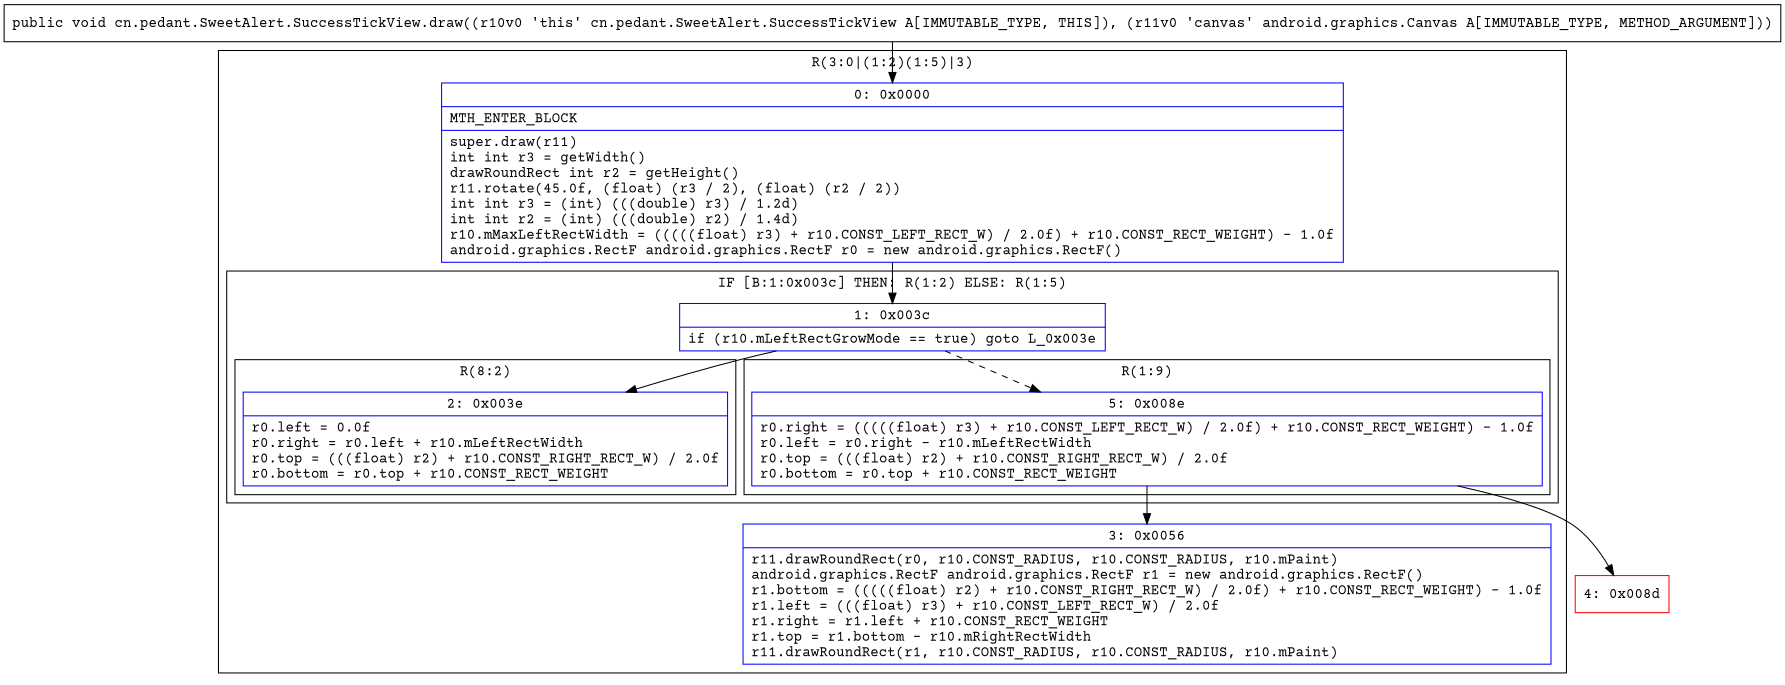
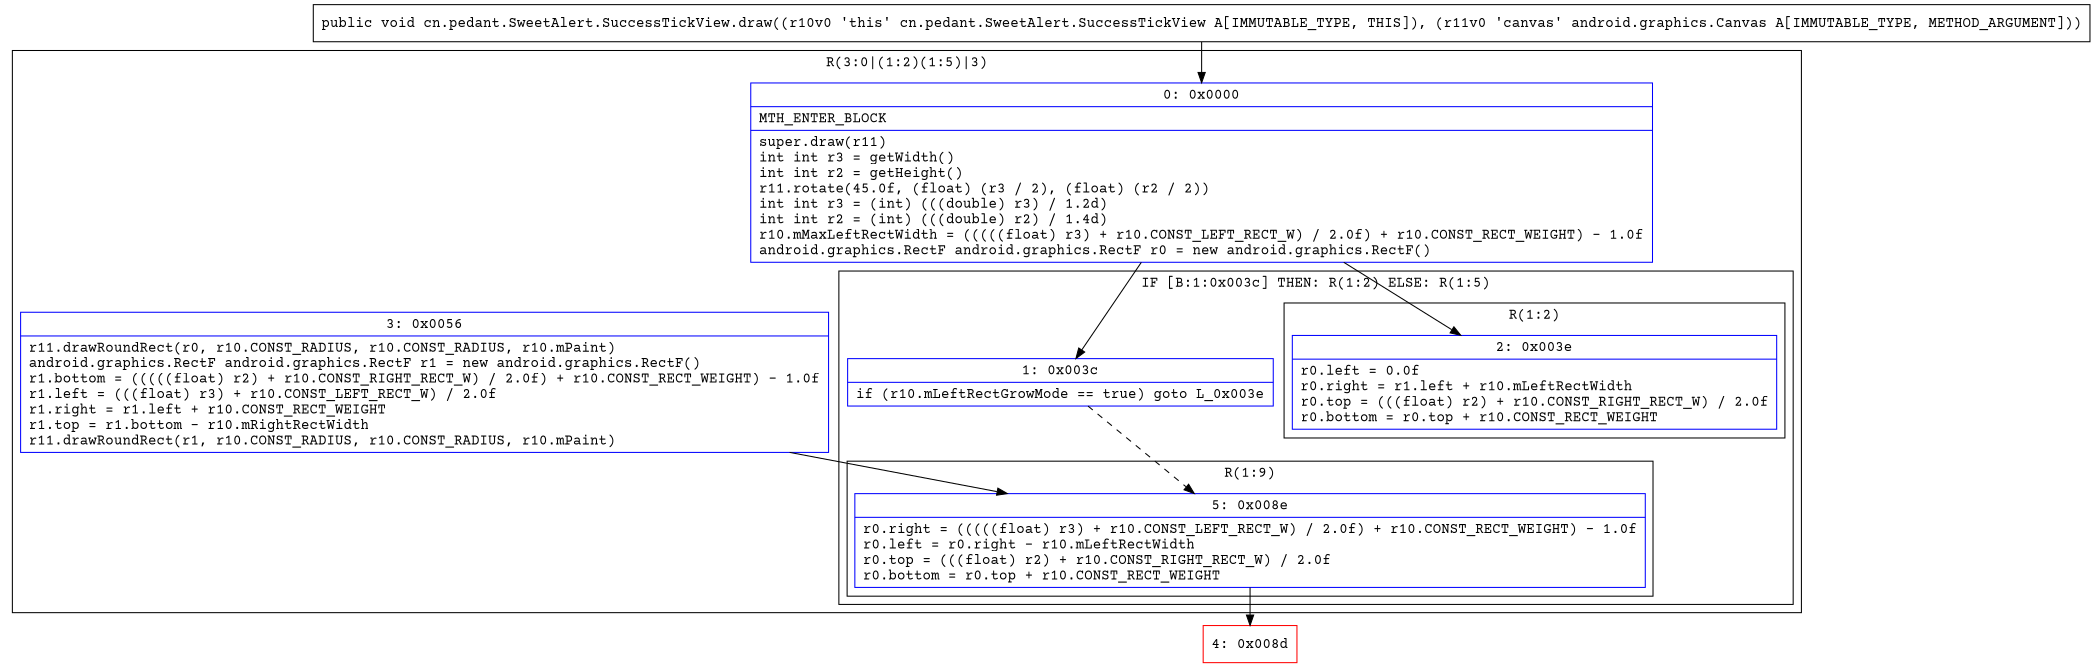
node "0: 0x0000": text "drawRoundRect int r2 = getHeight()" -> "int int r2 = getHeight()"
edge "1: 0x003c" -> "2: 0x003e": now "0: 0x0000" -> "2: 0x003e"
cluster "R(8:2)": label "R(8:2)" -> "R(1:2)"
node "2: 0x003e": text "r0.right = r0.left + r10.mLeftRectWidth" -> "r0.right = r1.left + r10.mLeftRectWidth"
edge "5: 0x008e" -> "3: 0x0056": reversed
